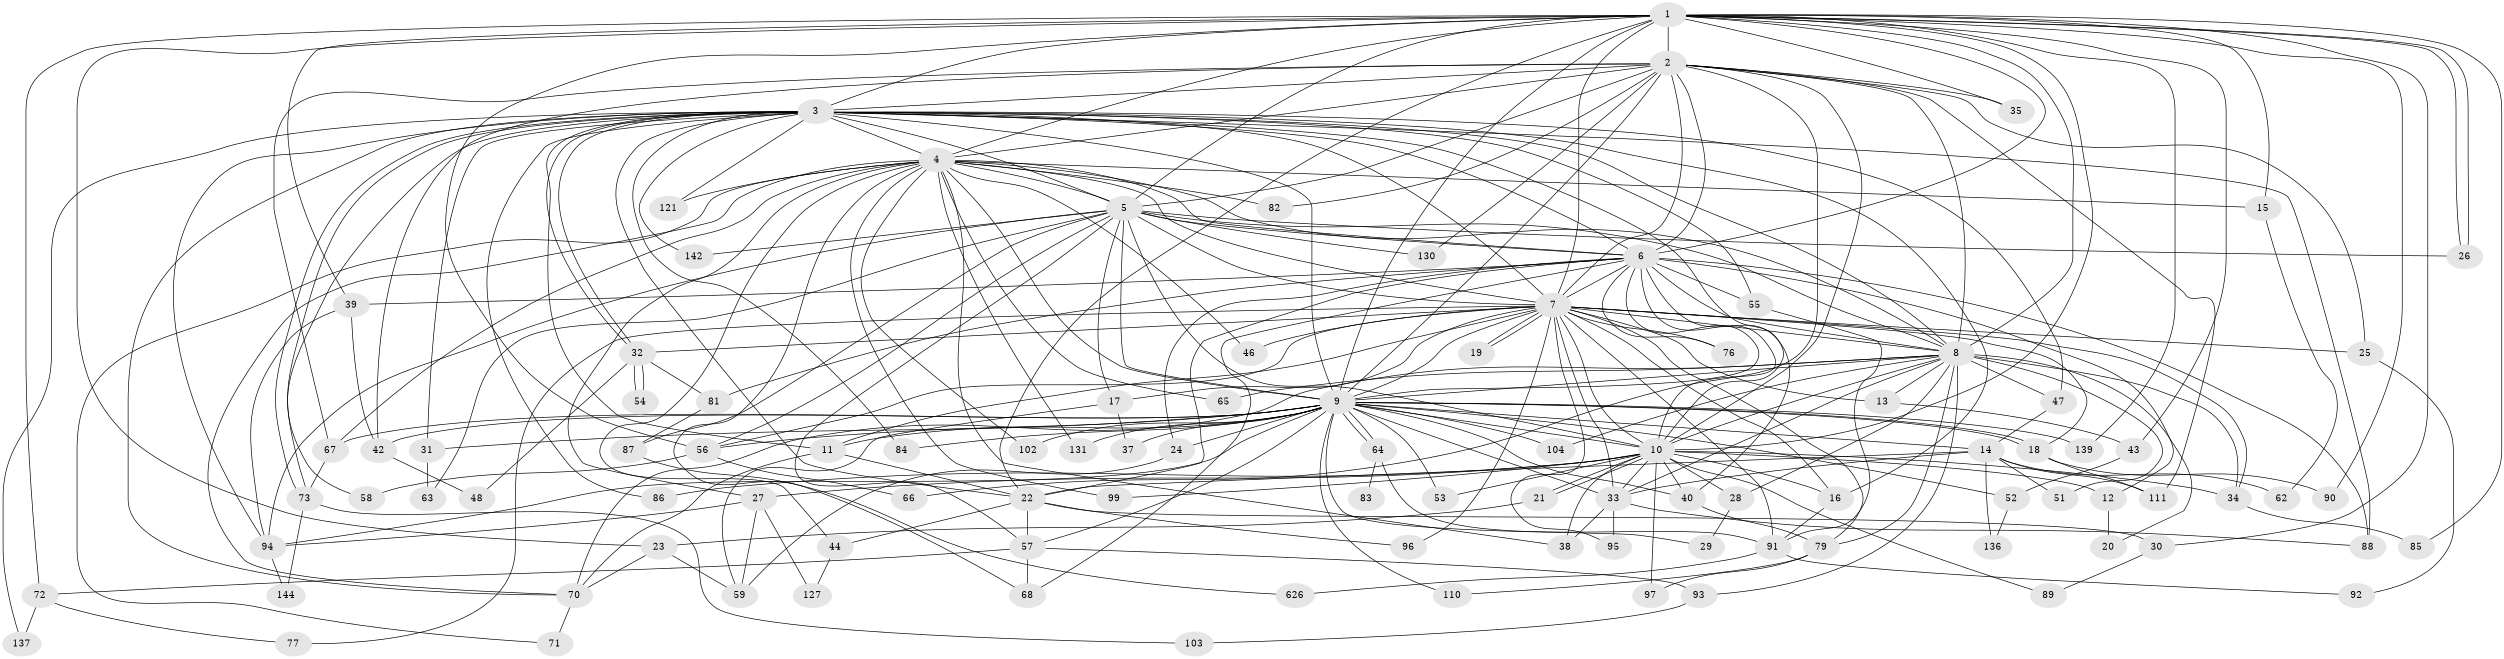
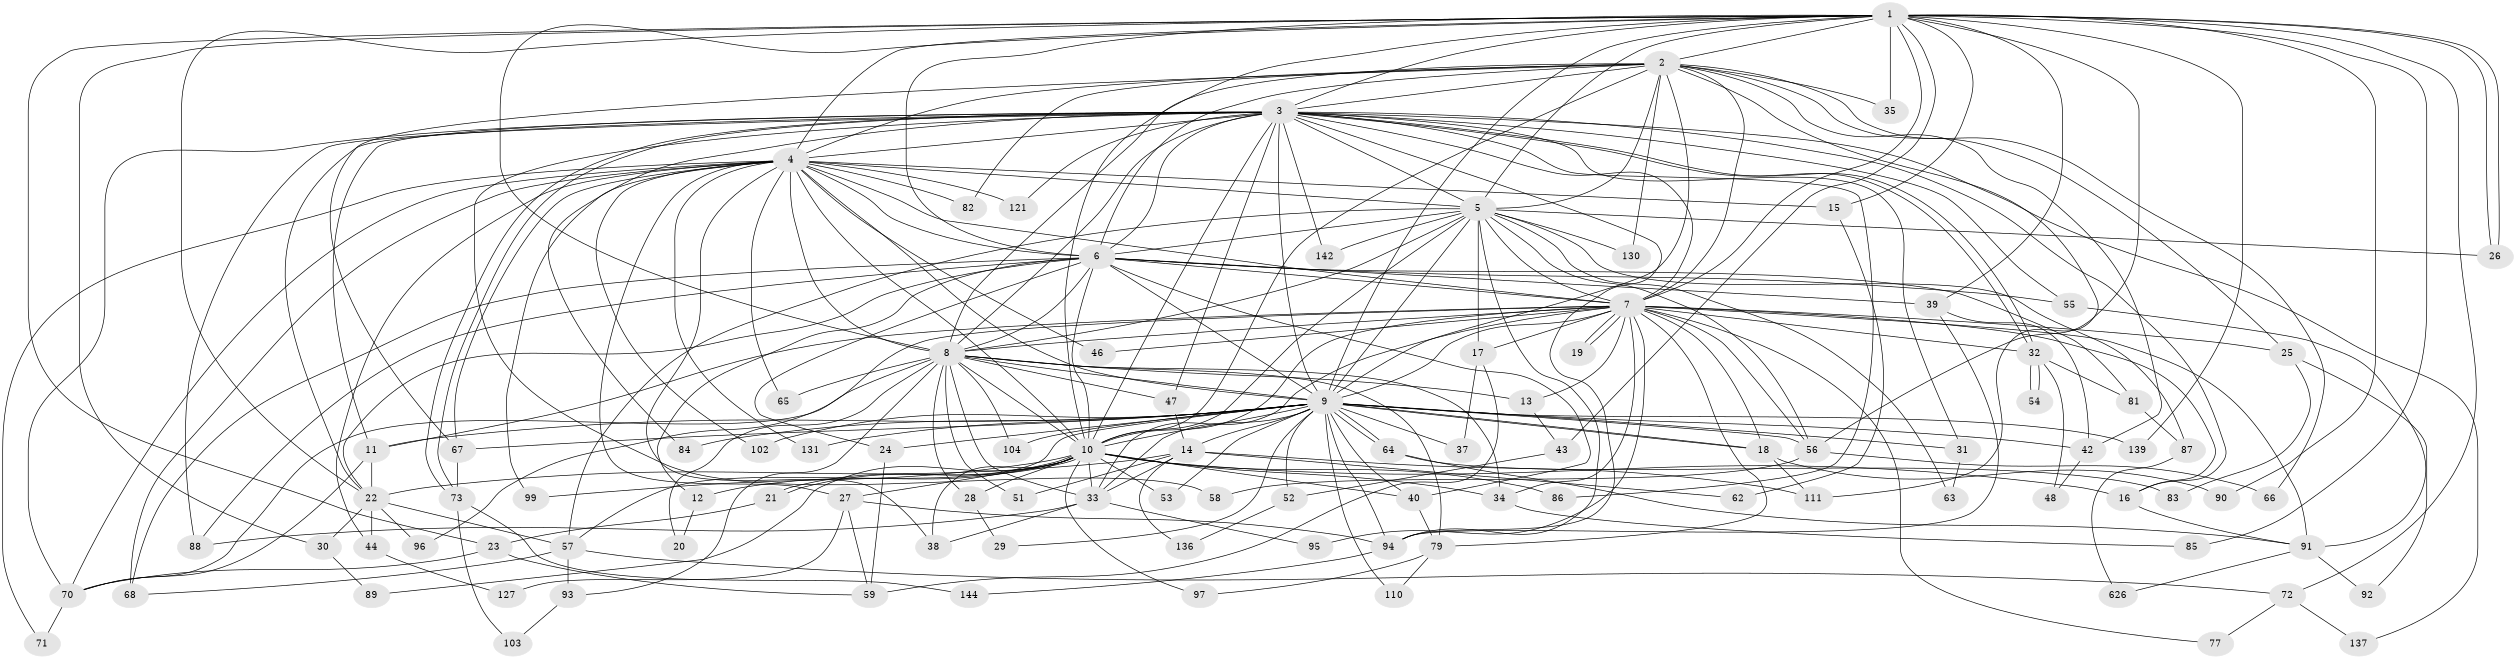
edge "4" -- "10": added
node "76": removed
edge "25" -- "83": added
